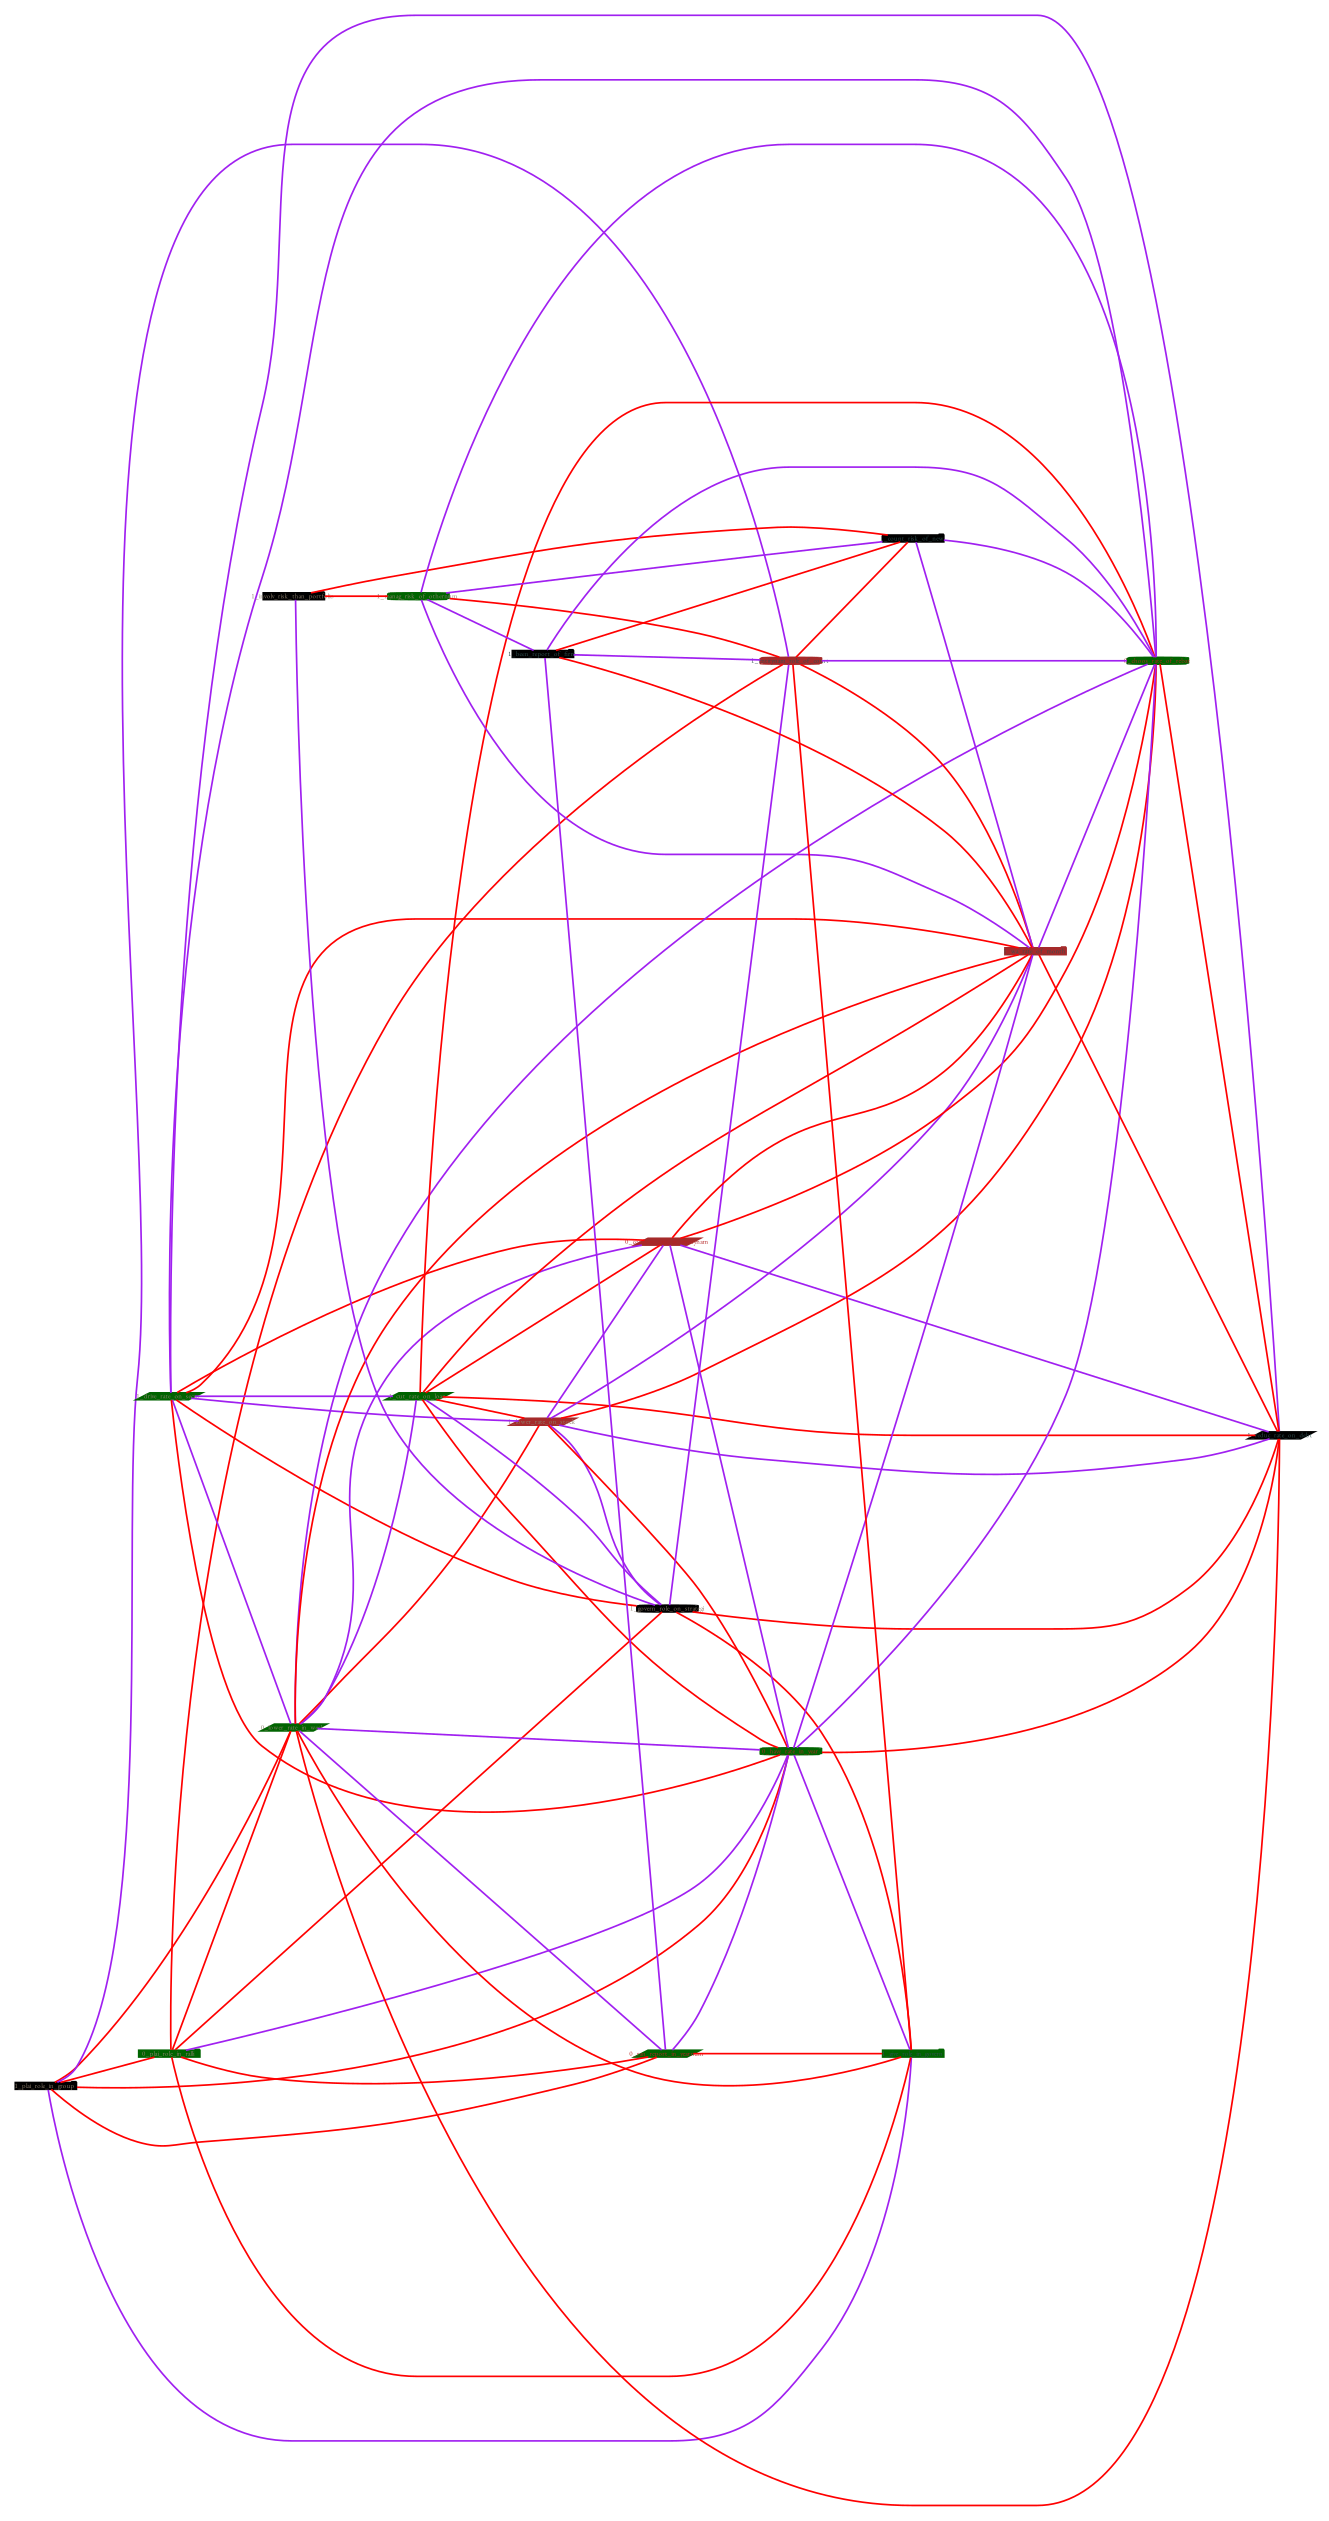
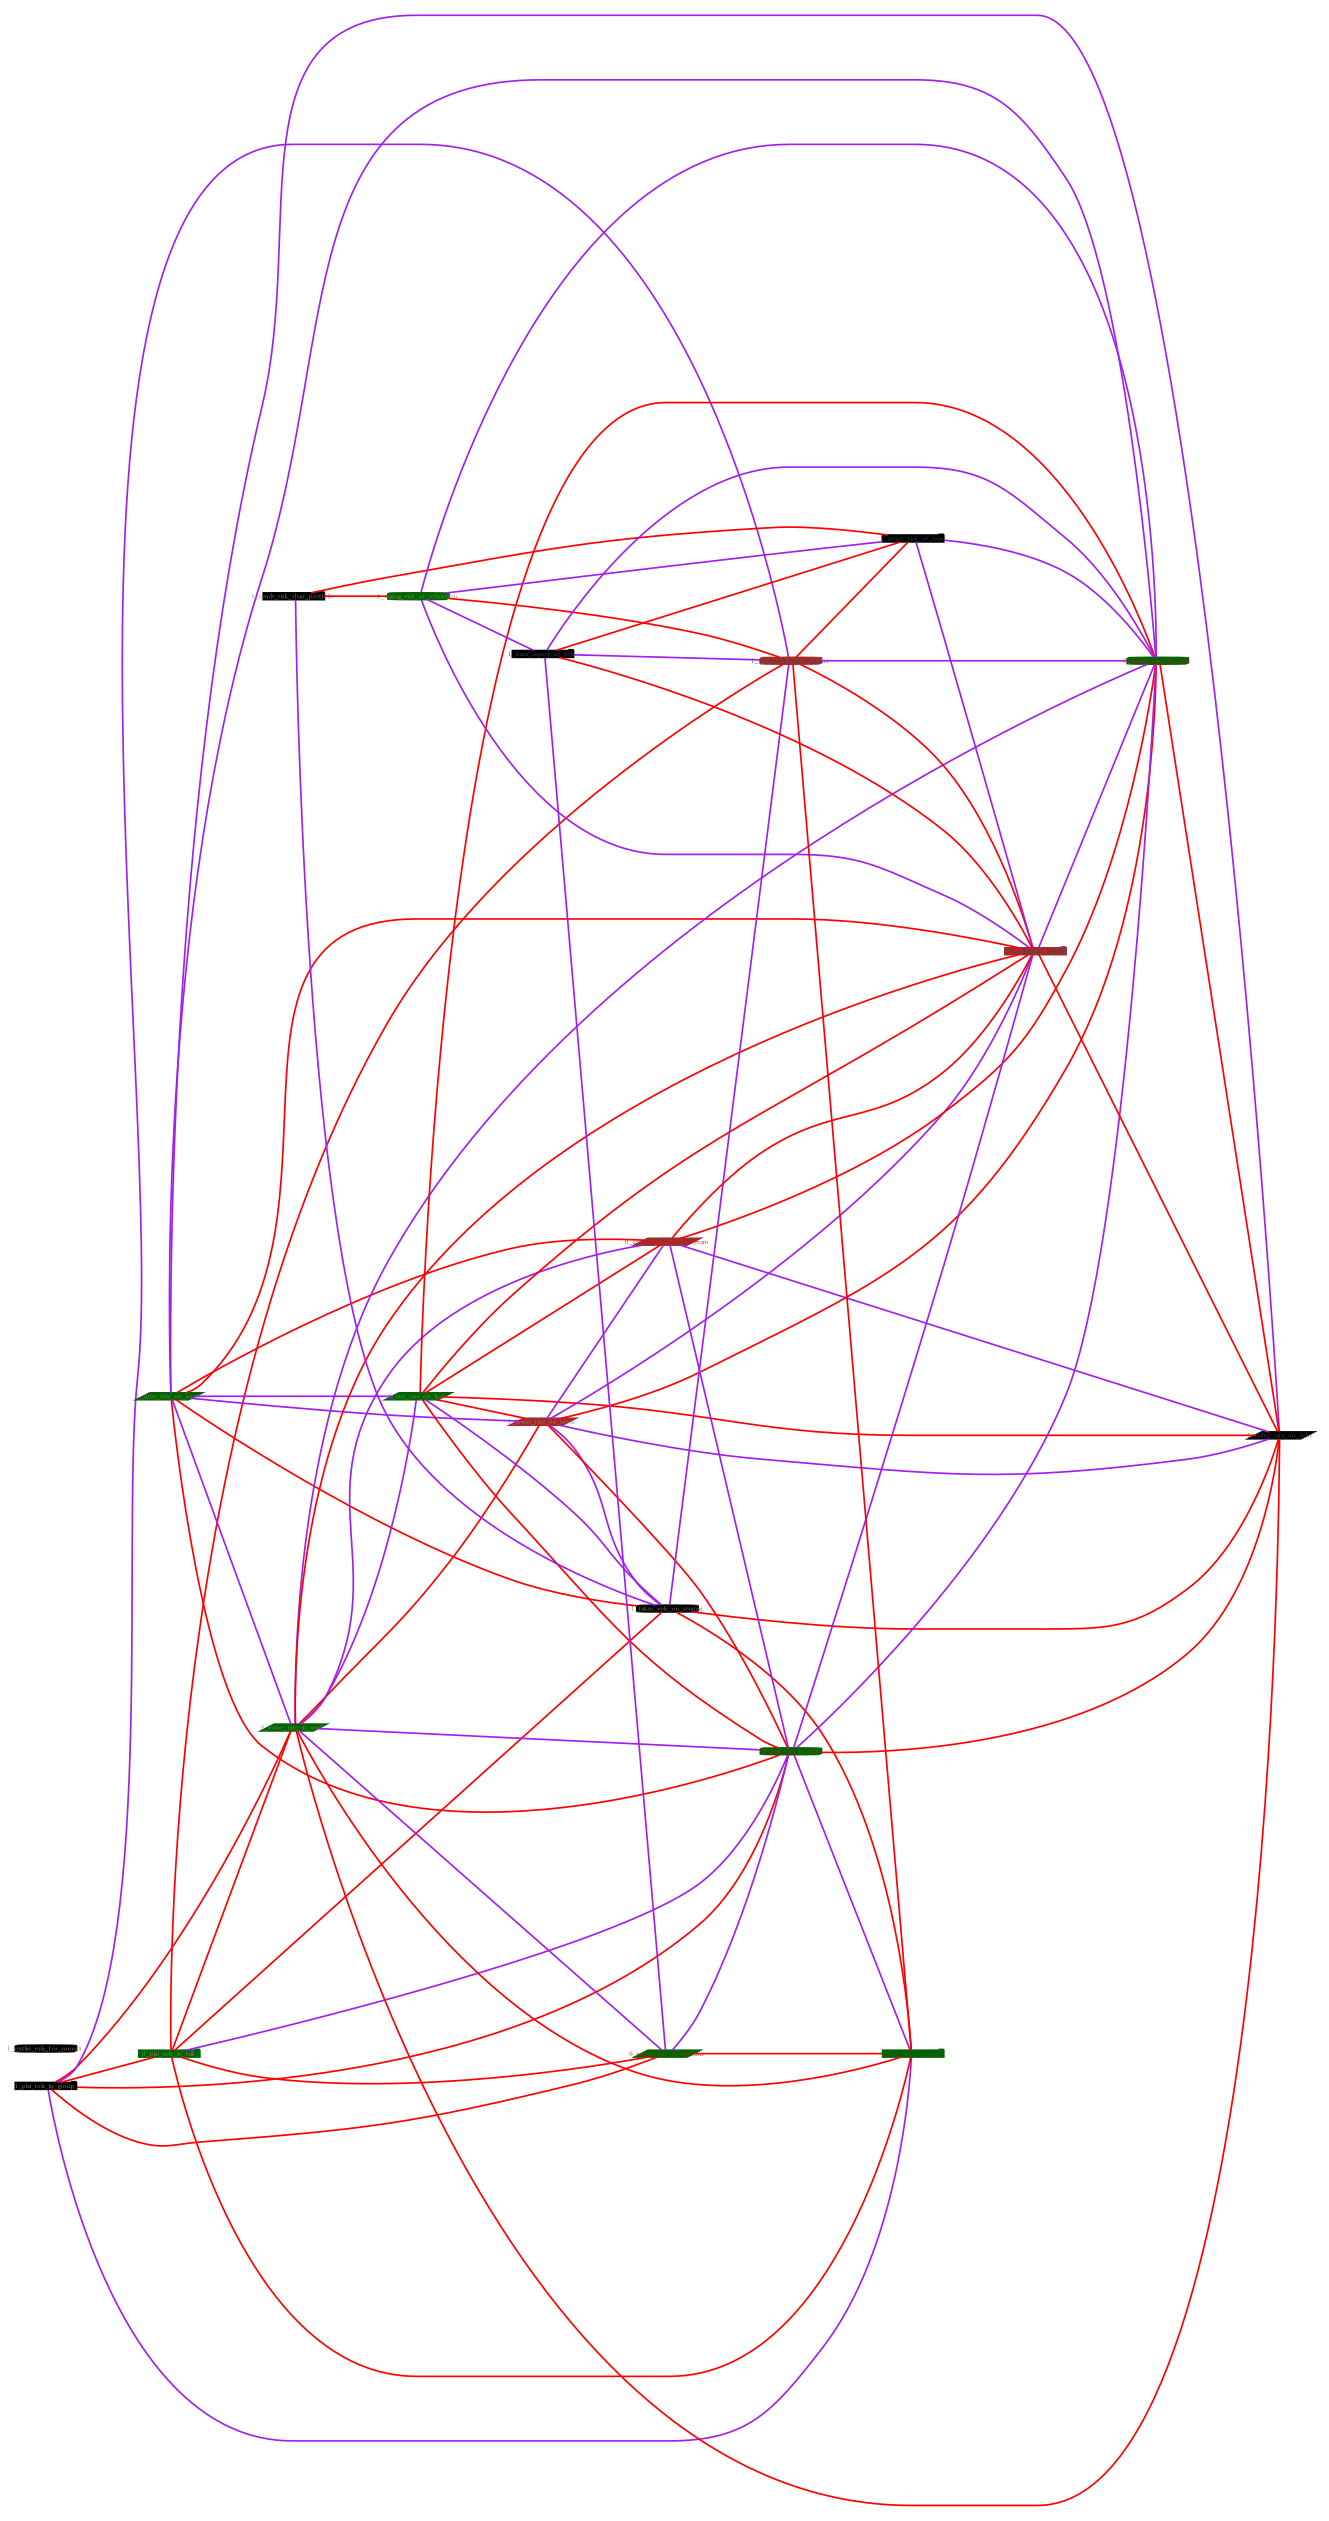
node "1_govern_role_on_strategi": label "1_govern_role_on_strategi" -> "1_taken_role_on_strategi"
node "1_outlin_rule_for_consult": added
